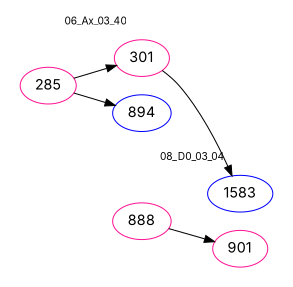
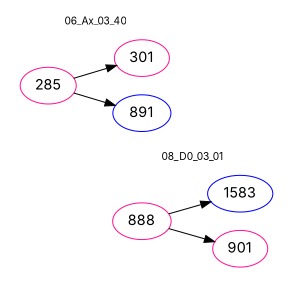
node "894": label "894" -> "891"
edge "301" -> "1583": now "888" -> "1583"
cluster "08_D0_03_04": label "08_D0_03_04" -> "08_D0_03_01"
